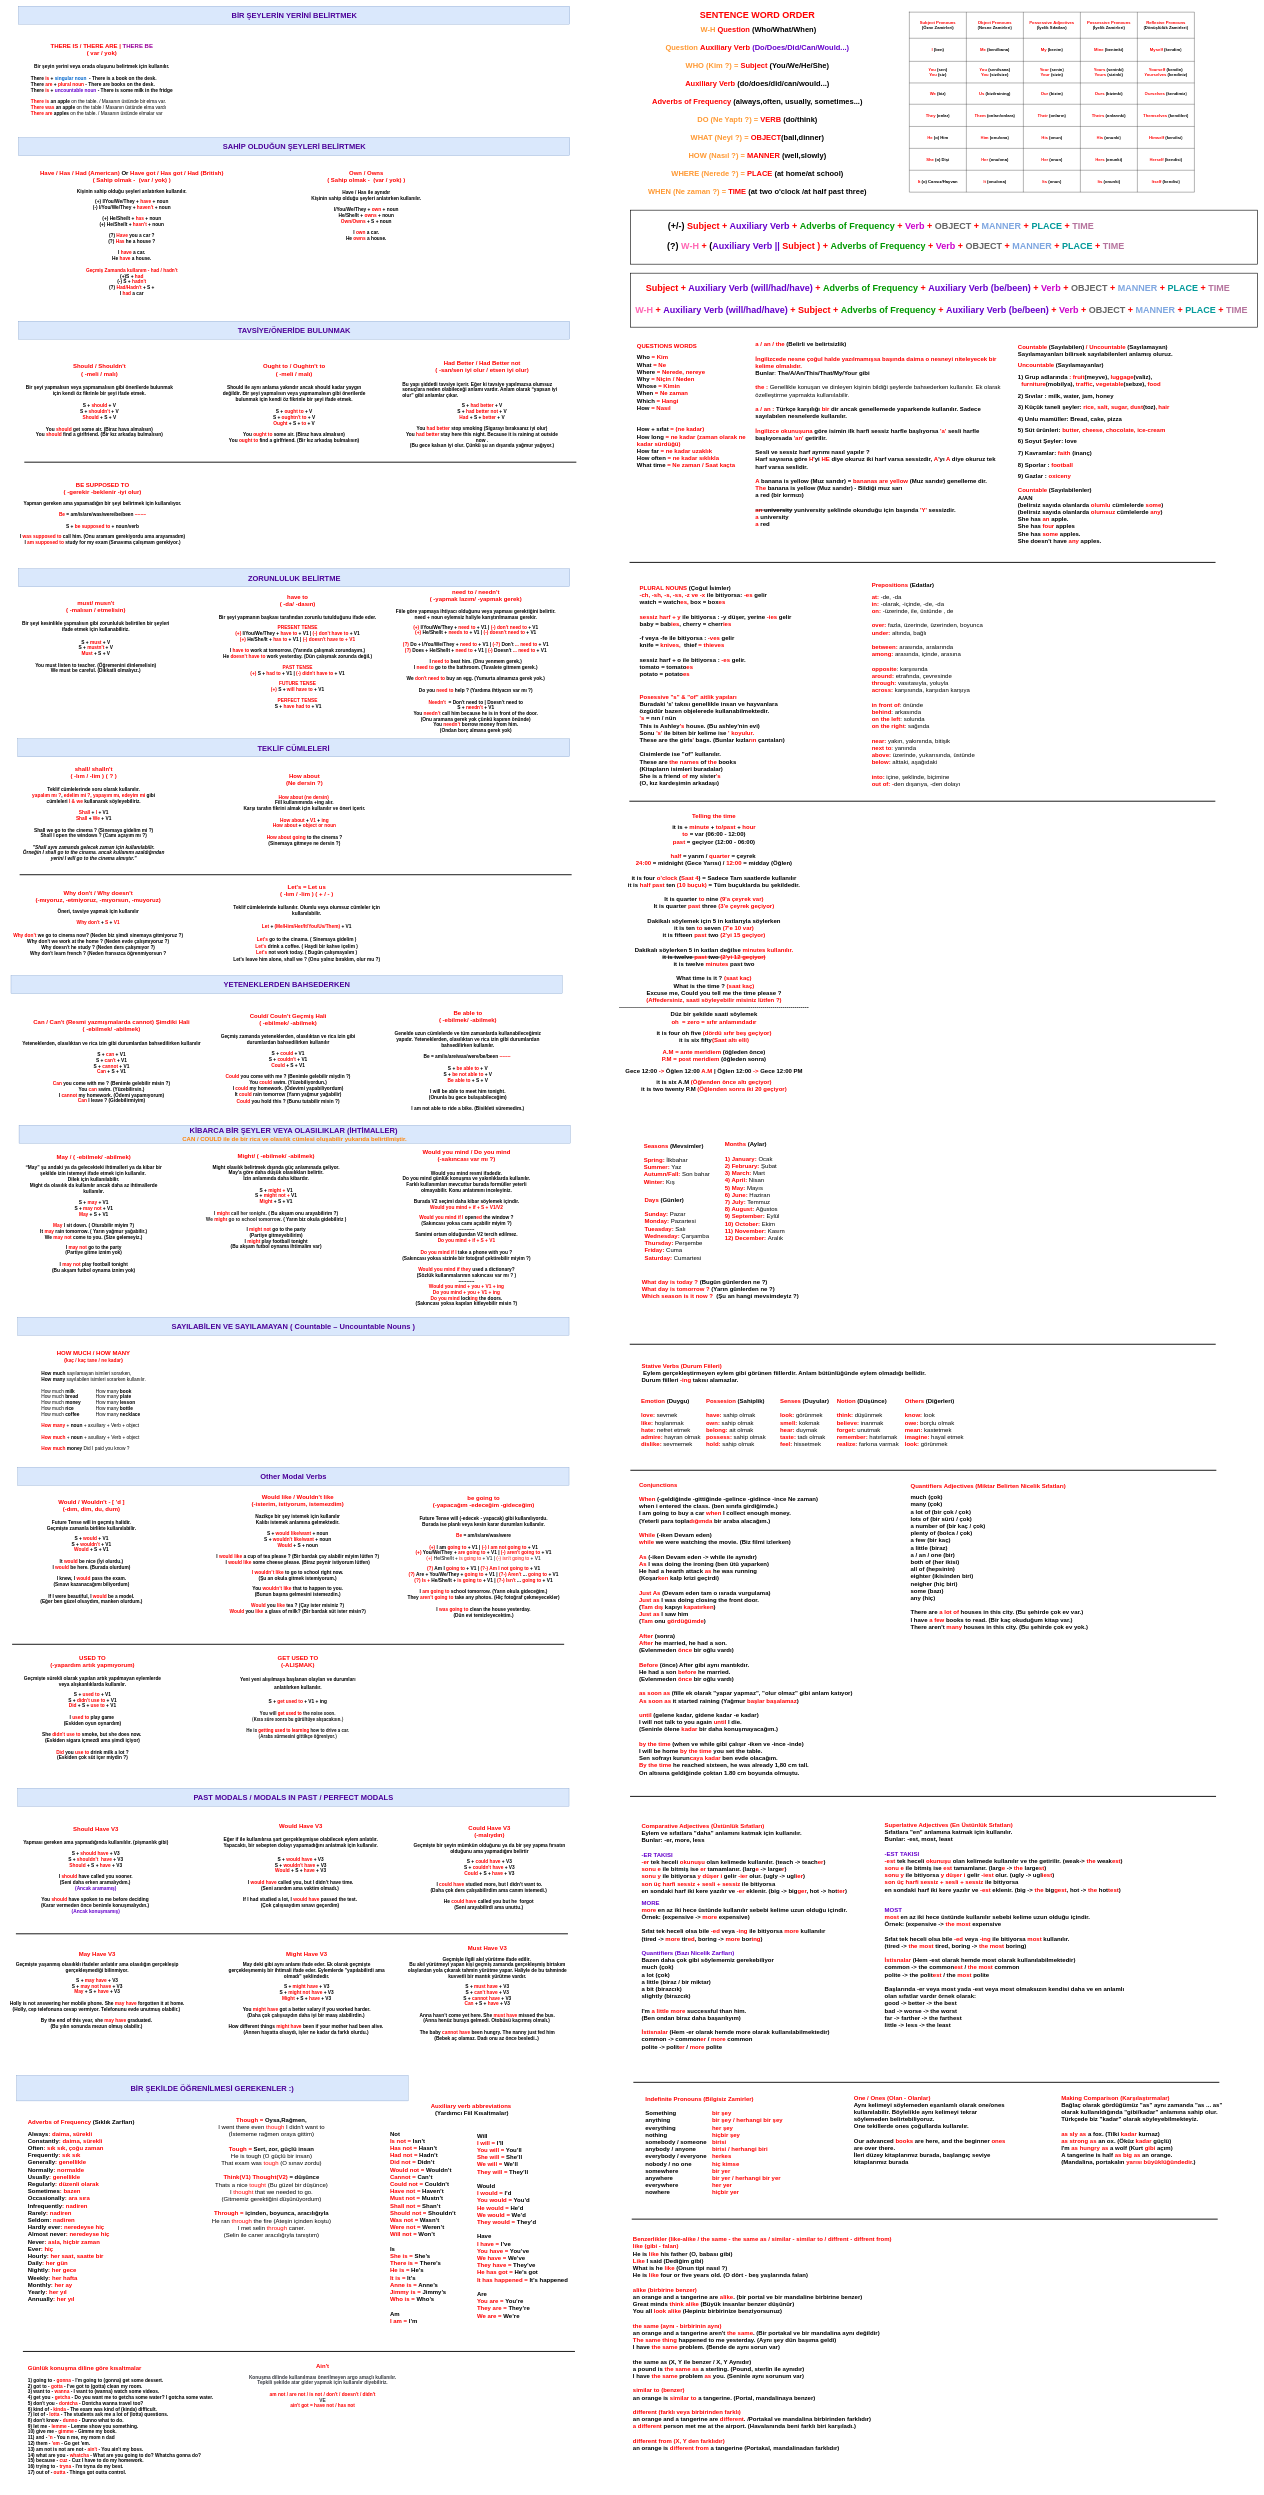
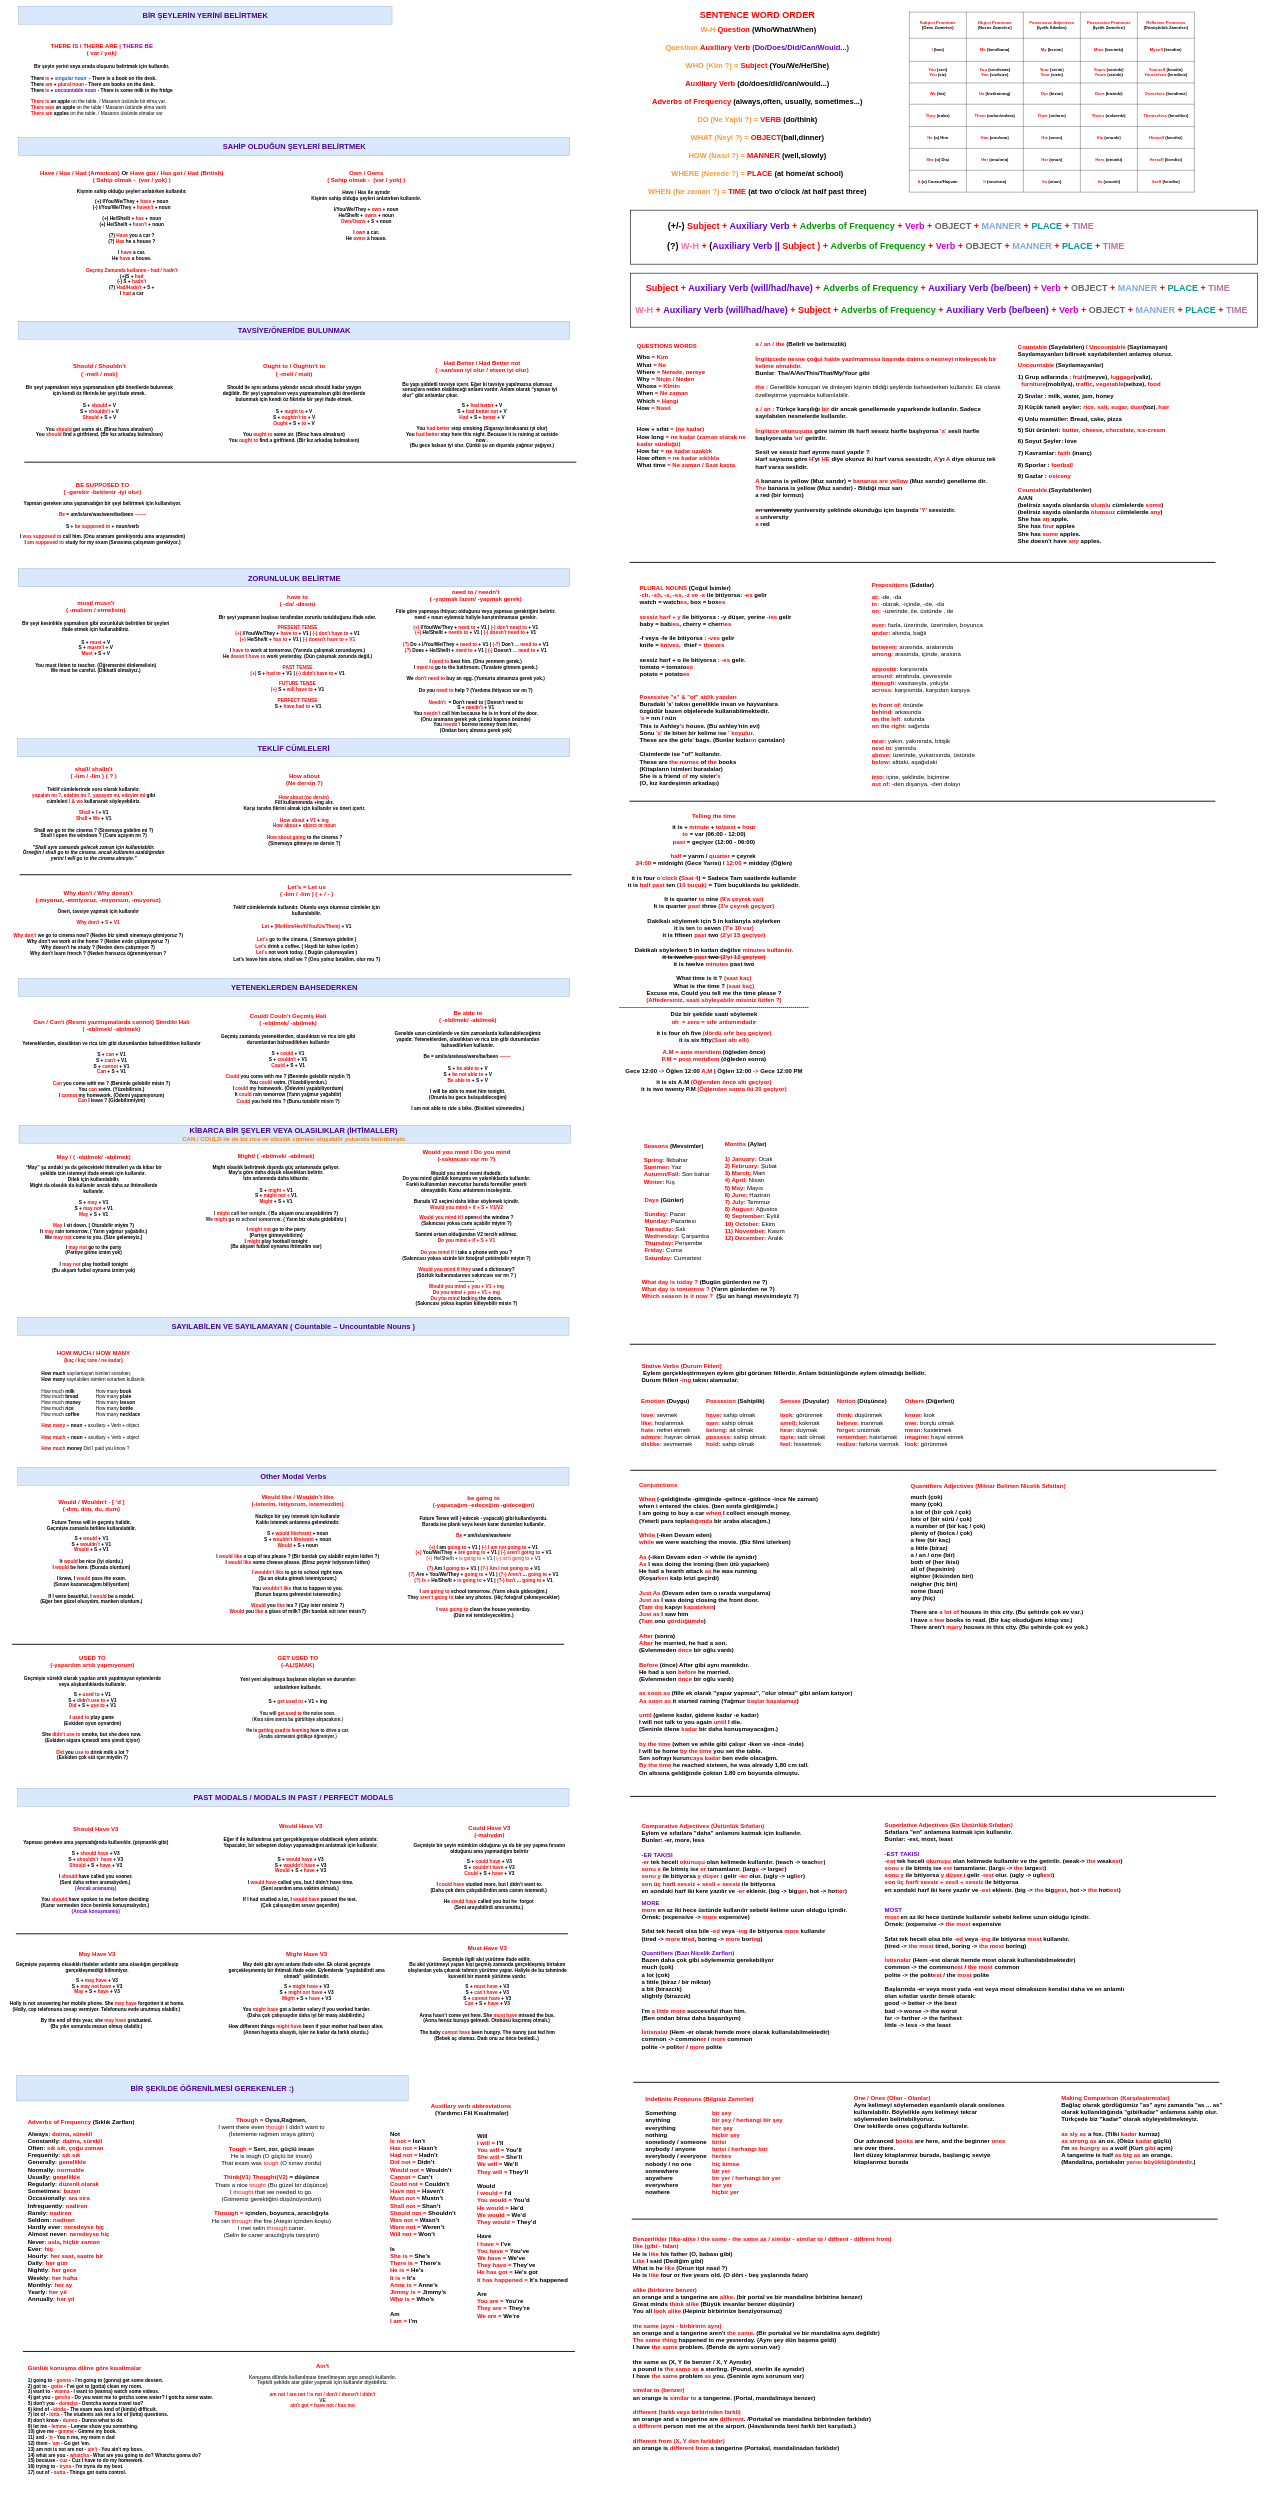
node "BİR ŞEYLERİN YERİNİ BELİRTMEK": size 551x18 -> 374x18
node "YETENEKLERDEN BAHSEDERKEN": moved (286, 984) -> (294, 987)
